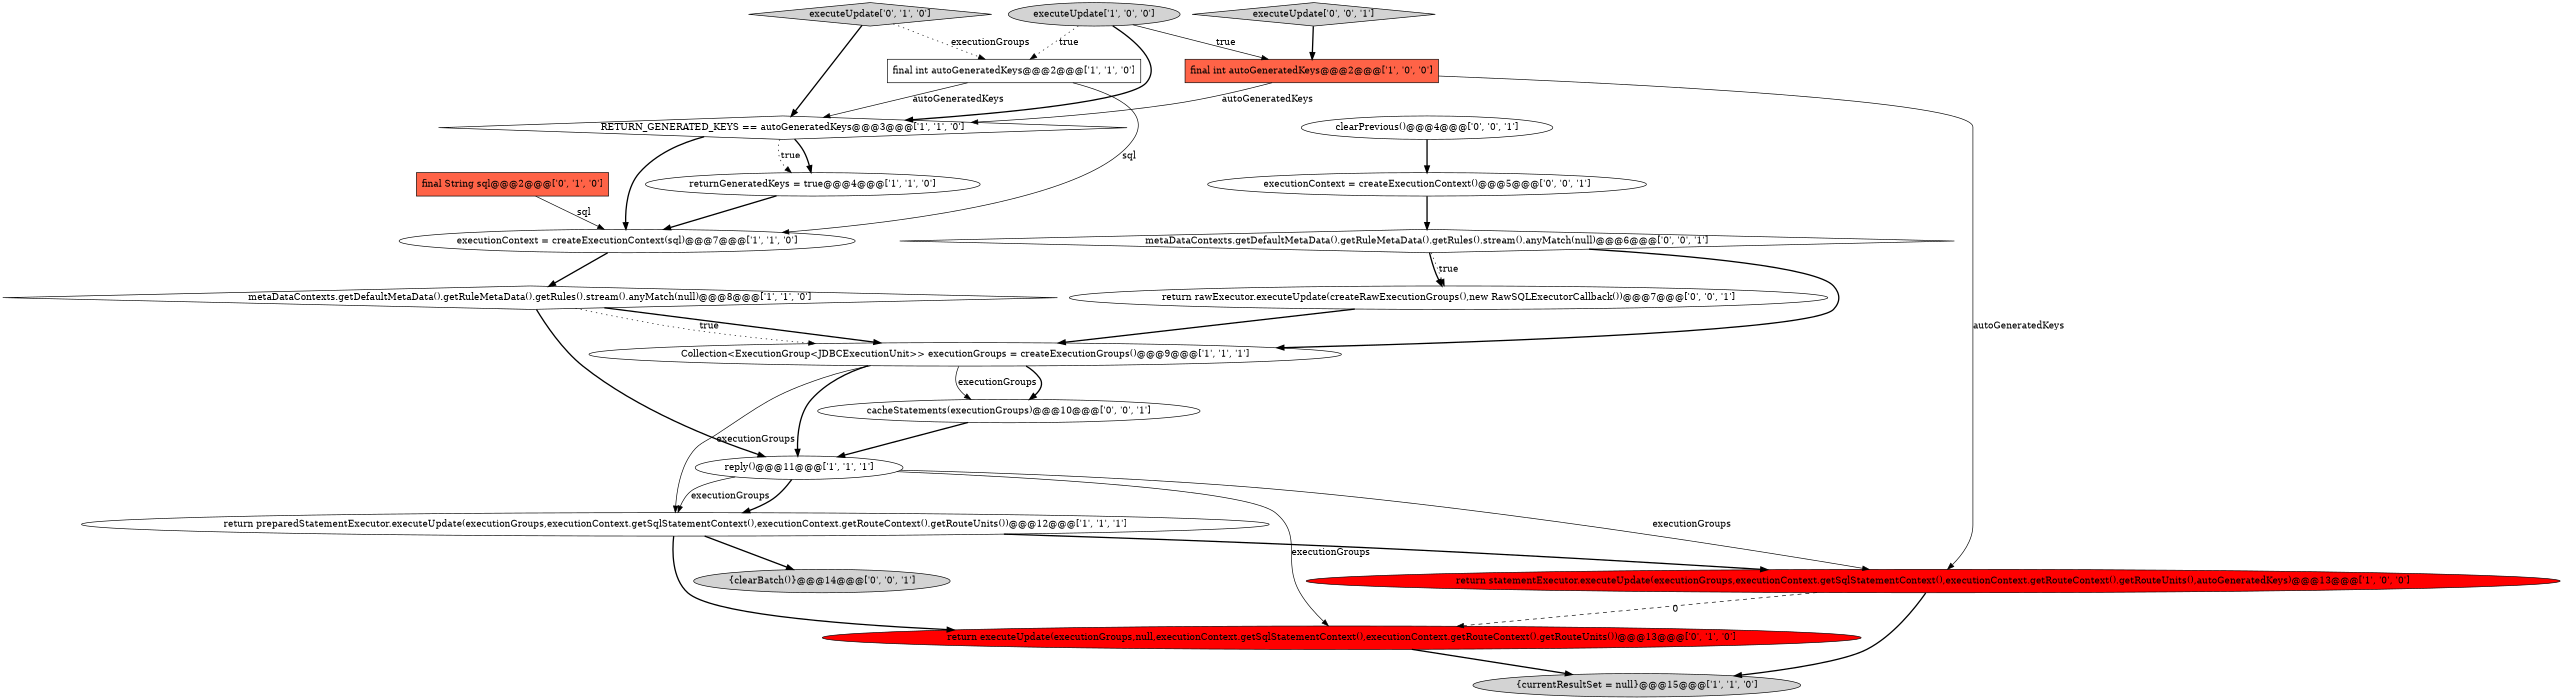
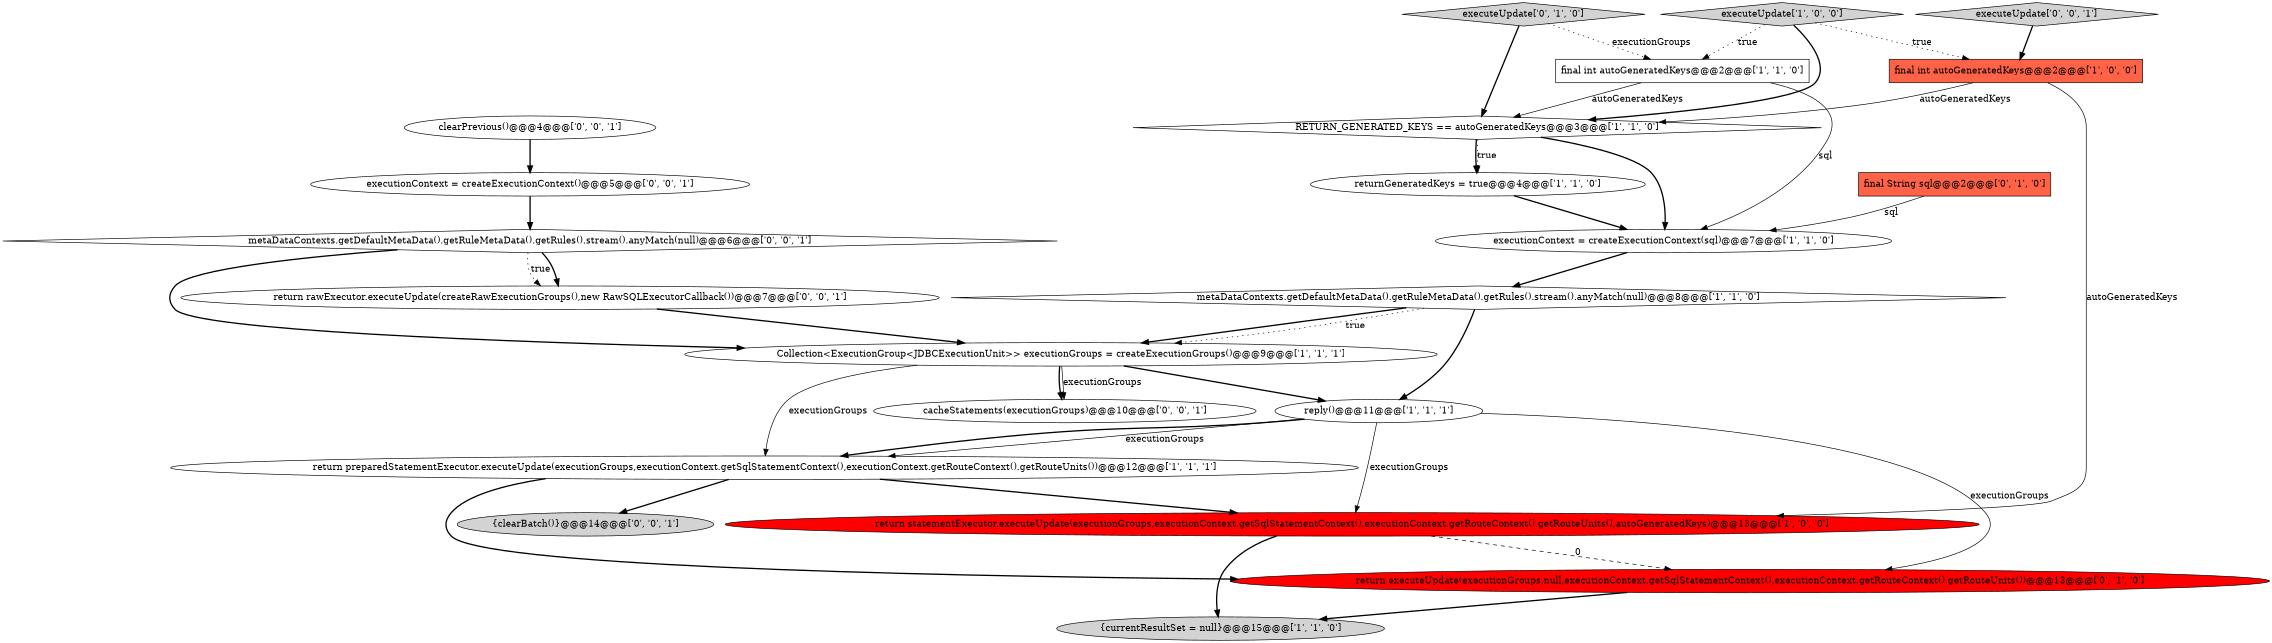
node "executeUpdate['1', '0', '0']": shape ellipse -> diamond
edge "executeUpdate['1', '0', '0']" -> "final int autoGeneratedKeys@@@2@@@['1', '0', '0']": style solid -> dotted
edge "cacheStatements(executionGroups)@@@10@@@['0', '0', '1']" -> "reply()@@@11@@@['1', '1', '1']": removed
